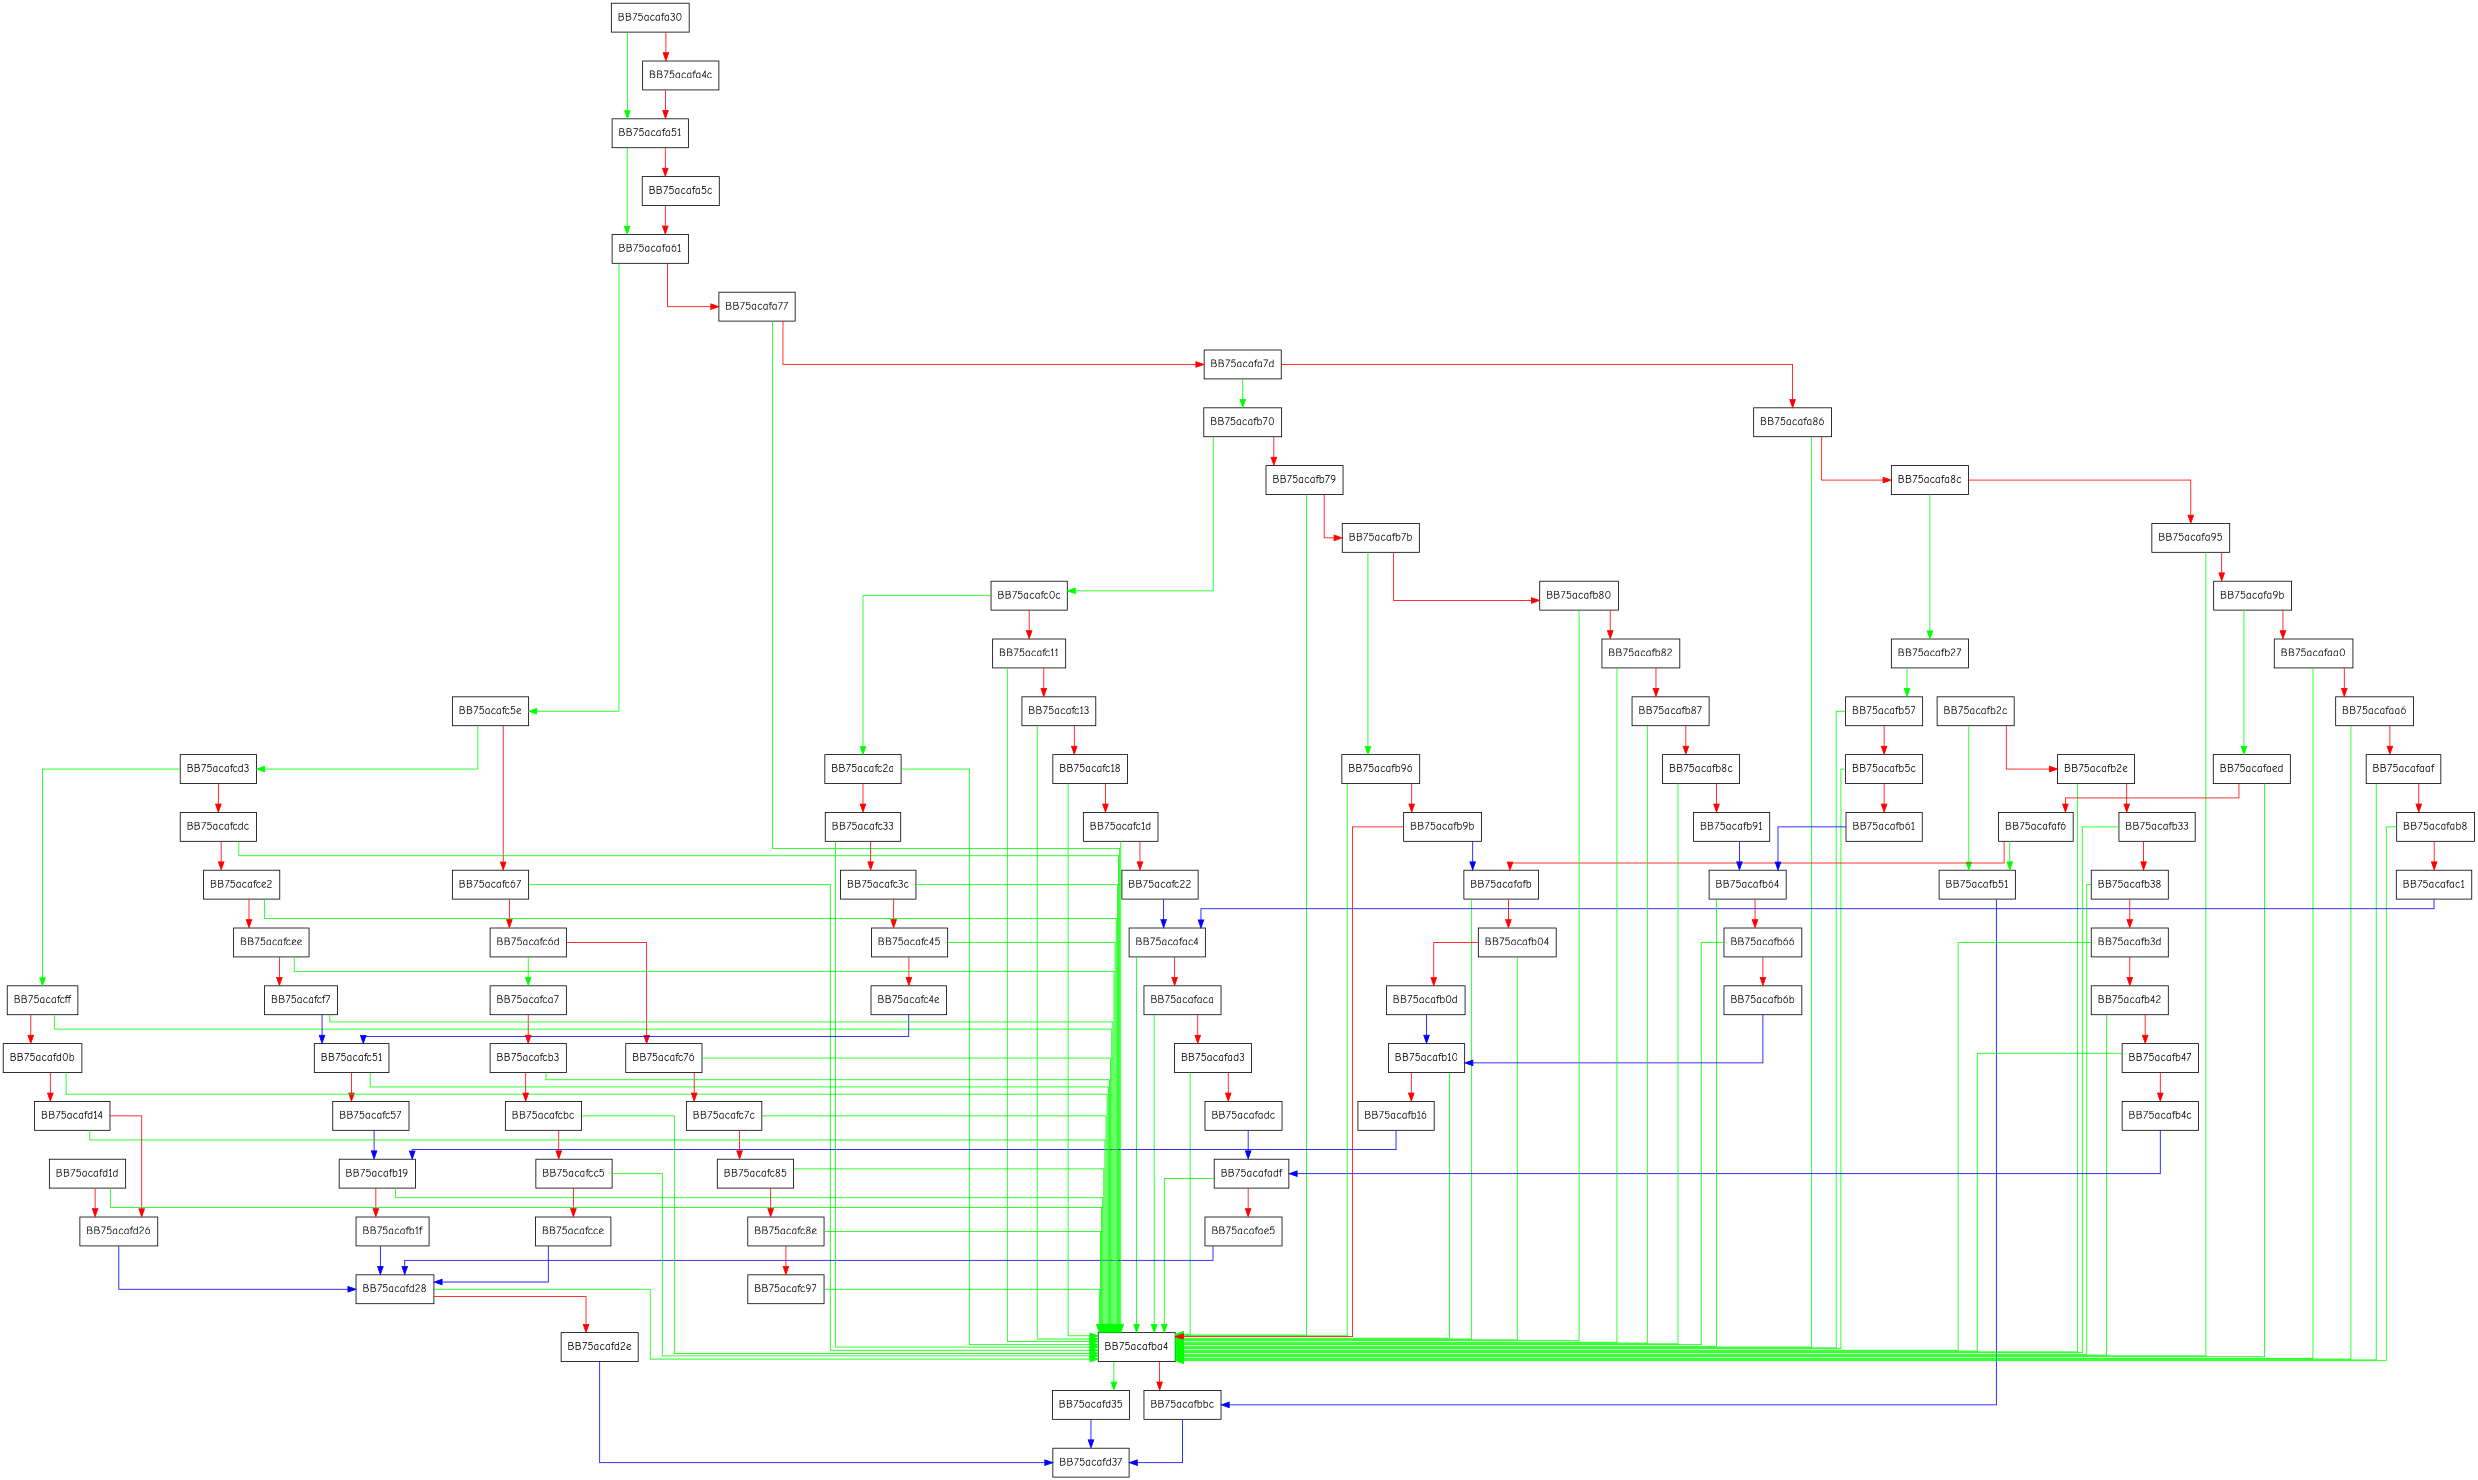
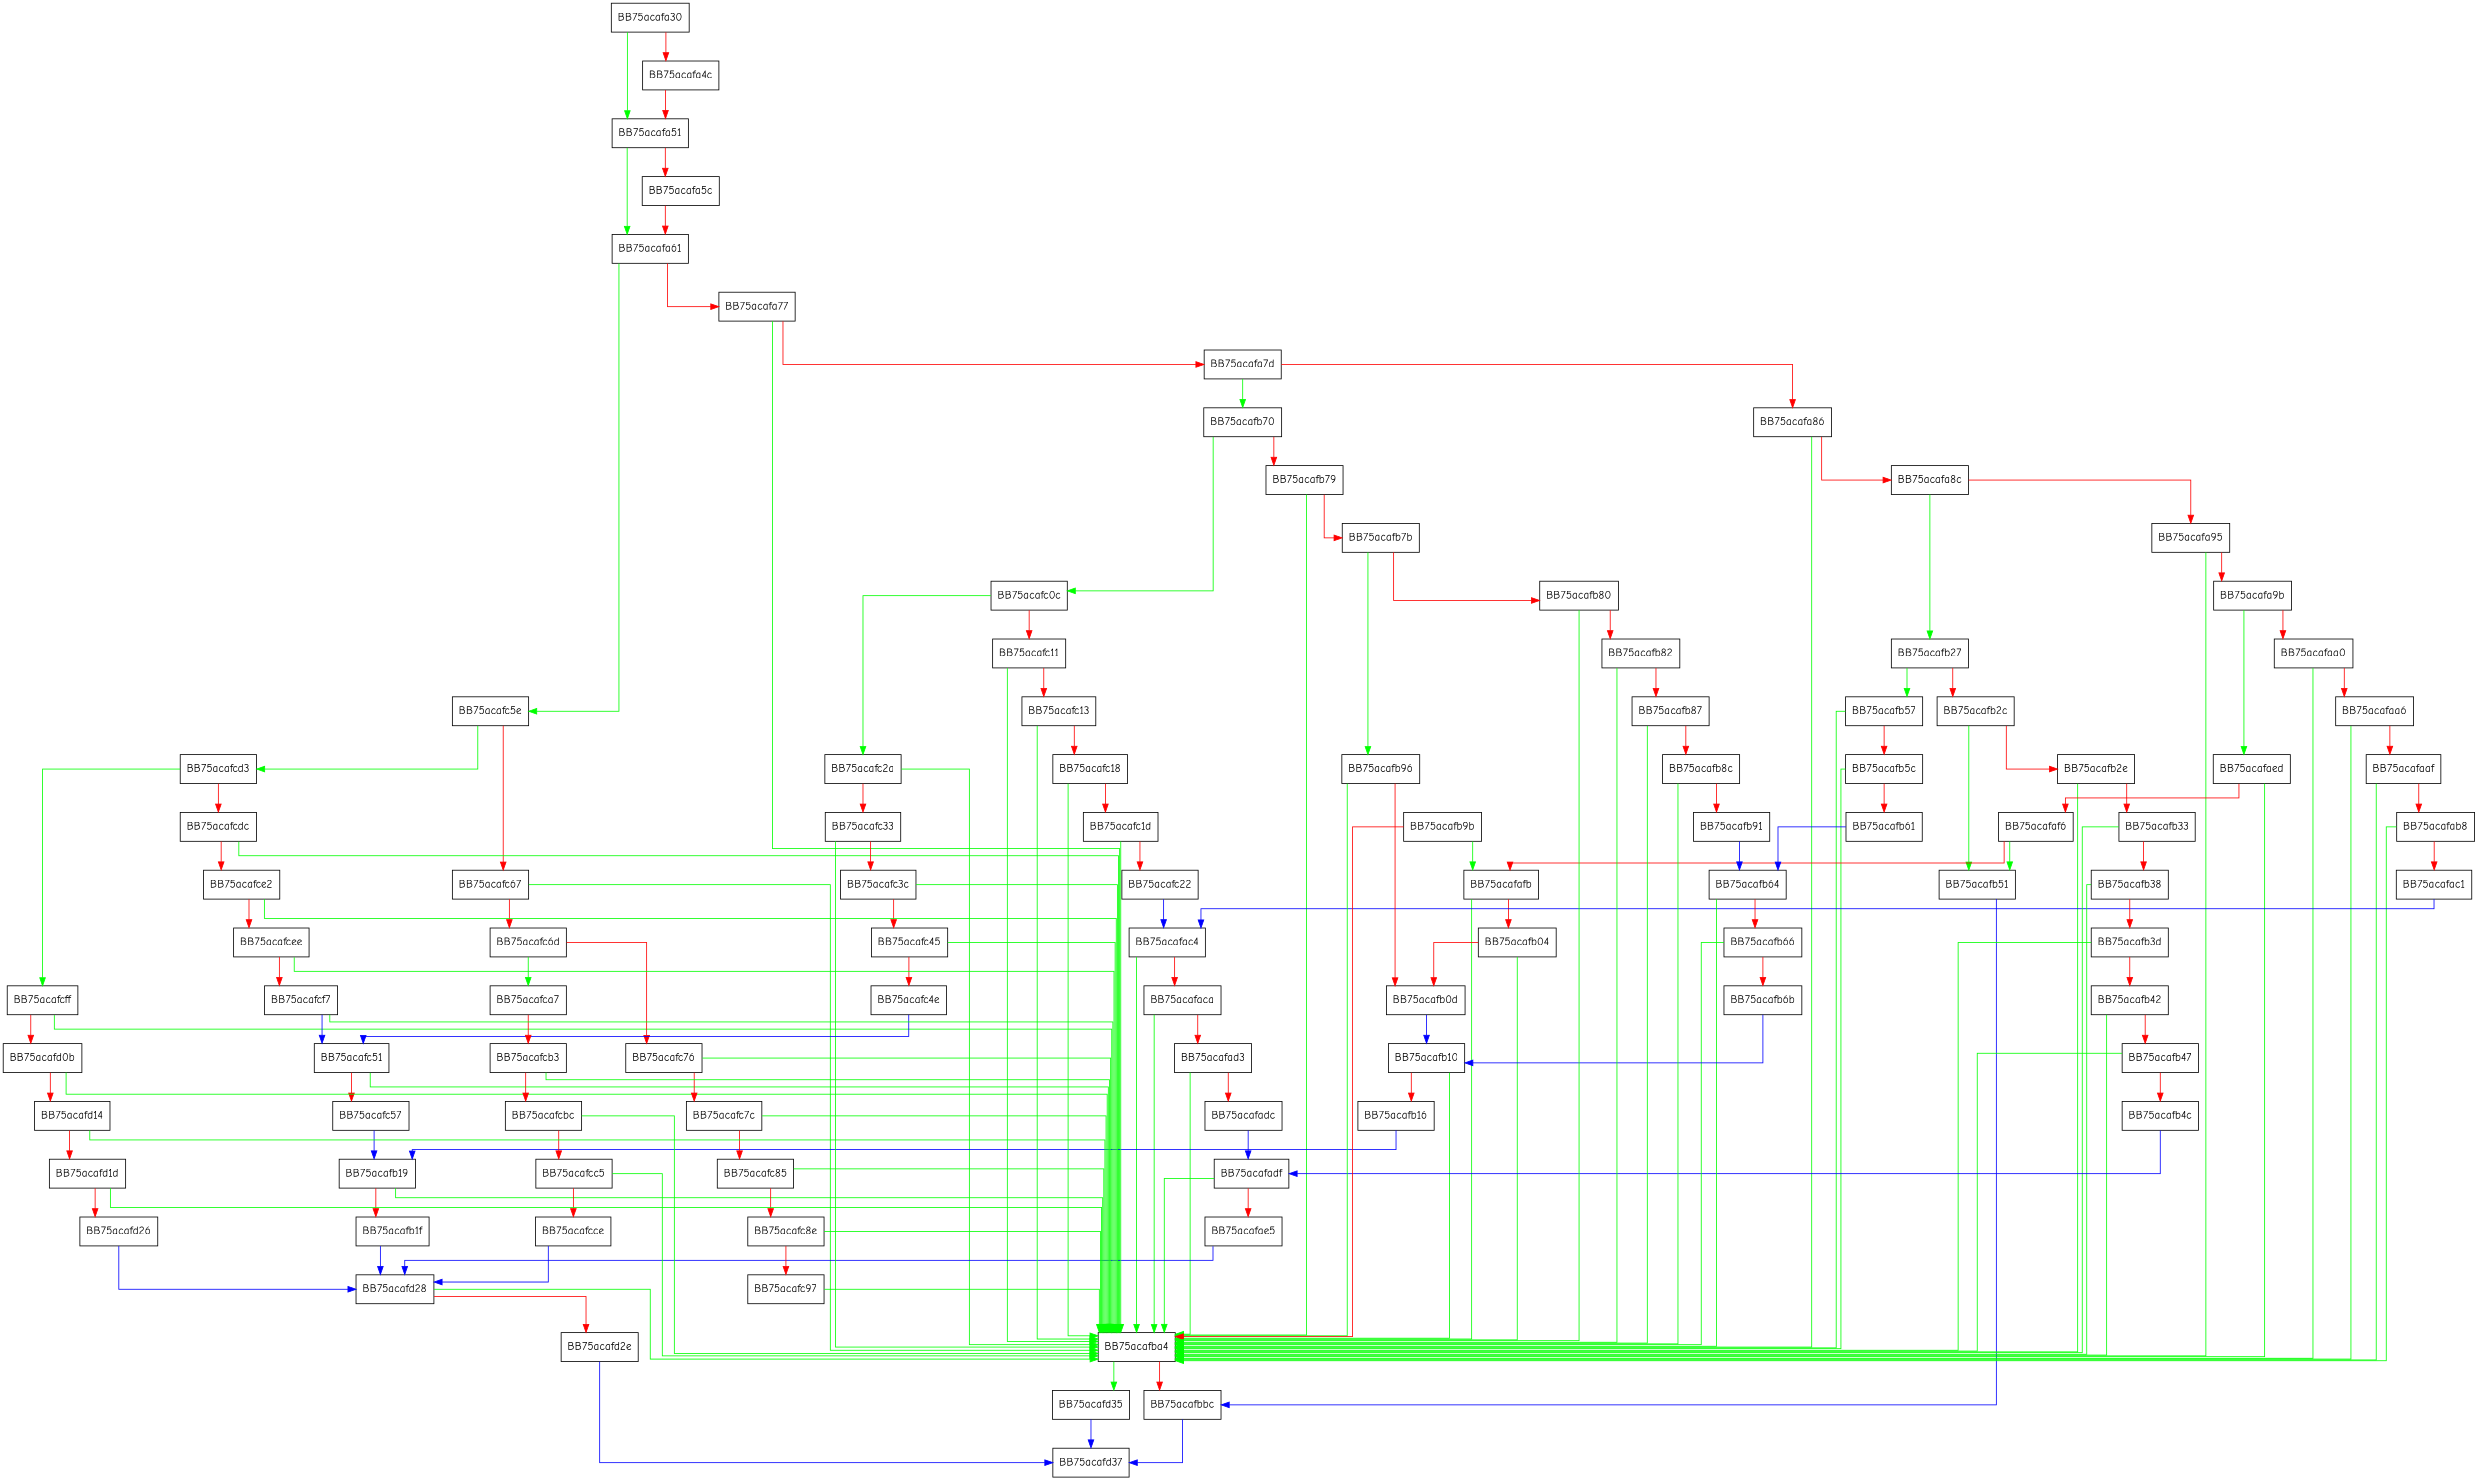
edge "BB75acafb27" -> "BB75acafb2c": added
edge "BB75acafb96" -> "BB75acafb9b": now "BB75acafb96" -> "BB75acafb0d"
edge "BB75acafb9b" -> "BB75acafafb": color blue -> green
edge "BB75acafd14" -> "BB75acafd26": now "BB75acafd14" -> "BB75acafd1d"
